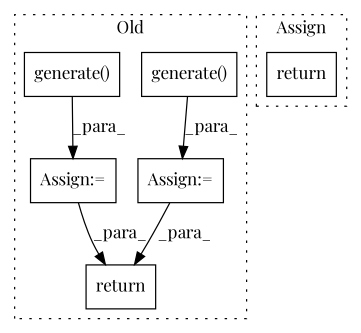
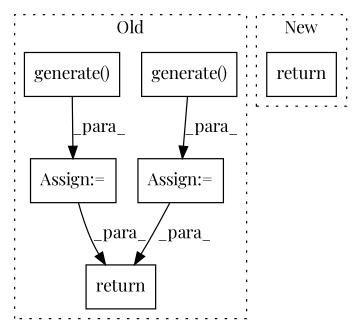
cluster "Assign": label "Assign" -> "New"
